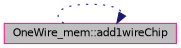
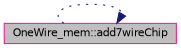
node "OneWire_mem::add1wireChip": label "OneWire_mem::add1wireChip" -> "OneWire_mem::add7wireChip"
